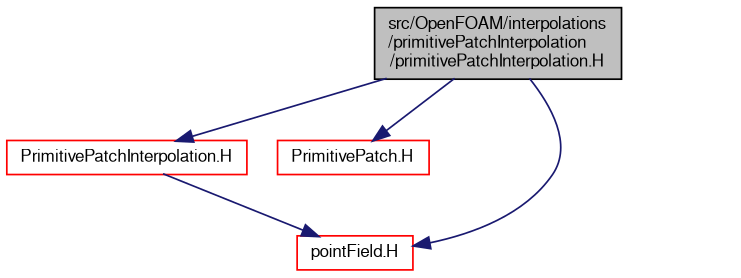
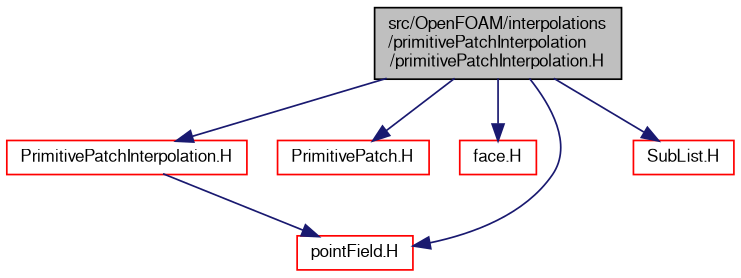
node "face.H": added
node "SubList.H": added
